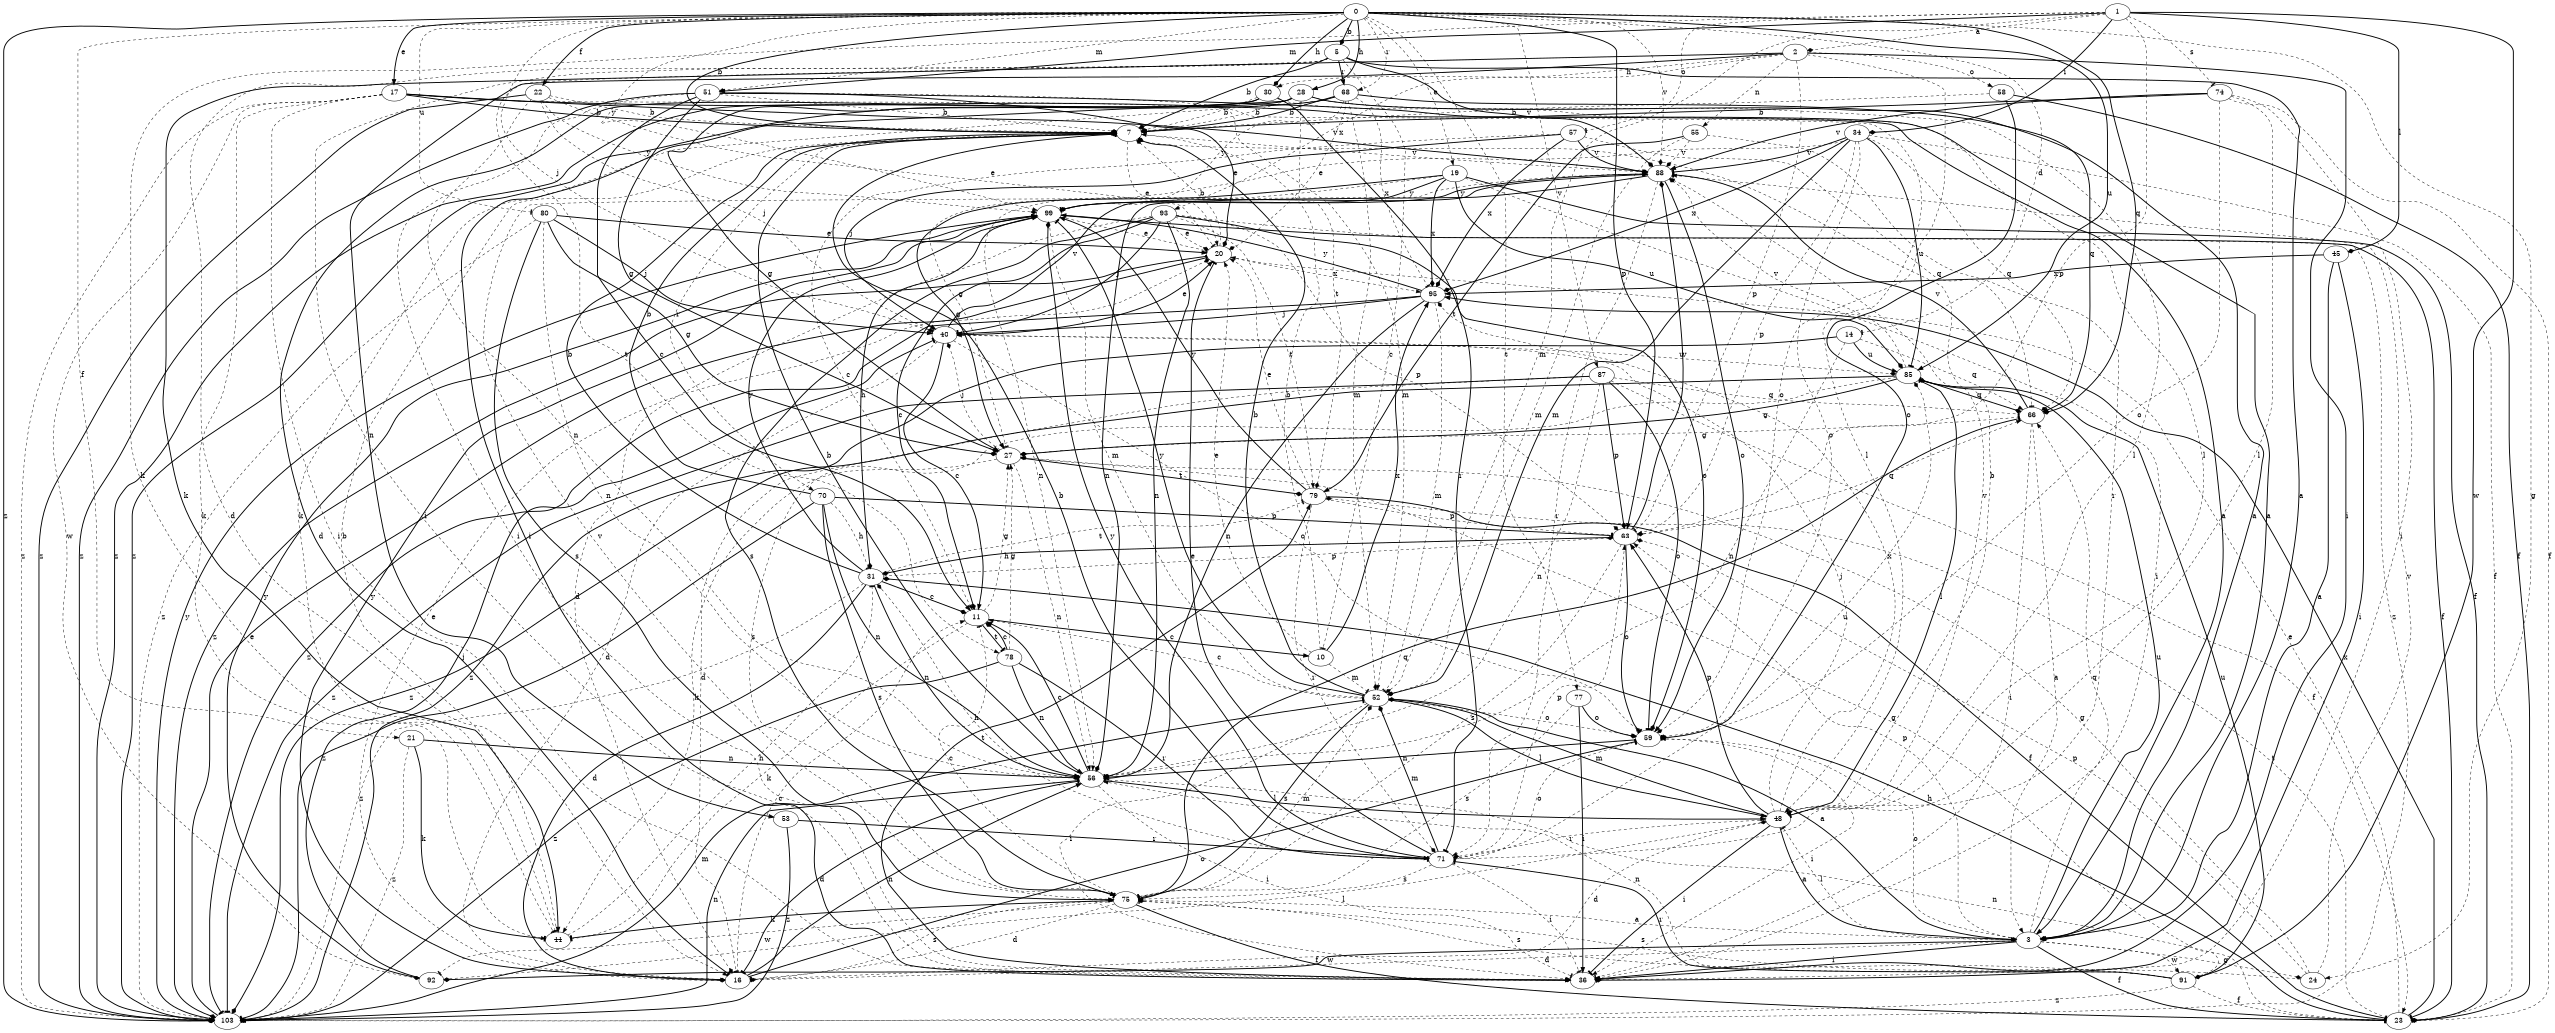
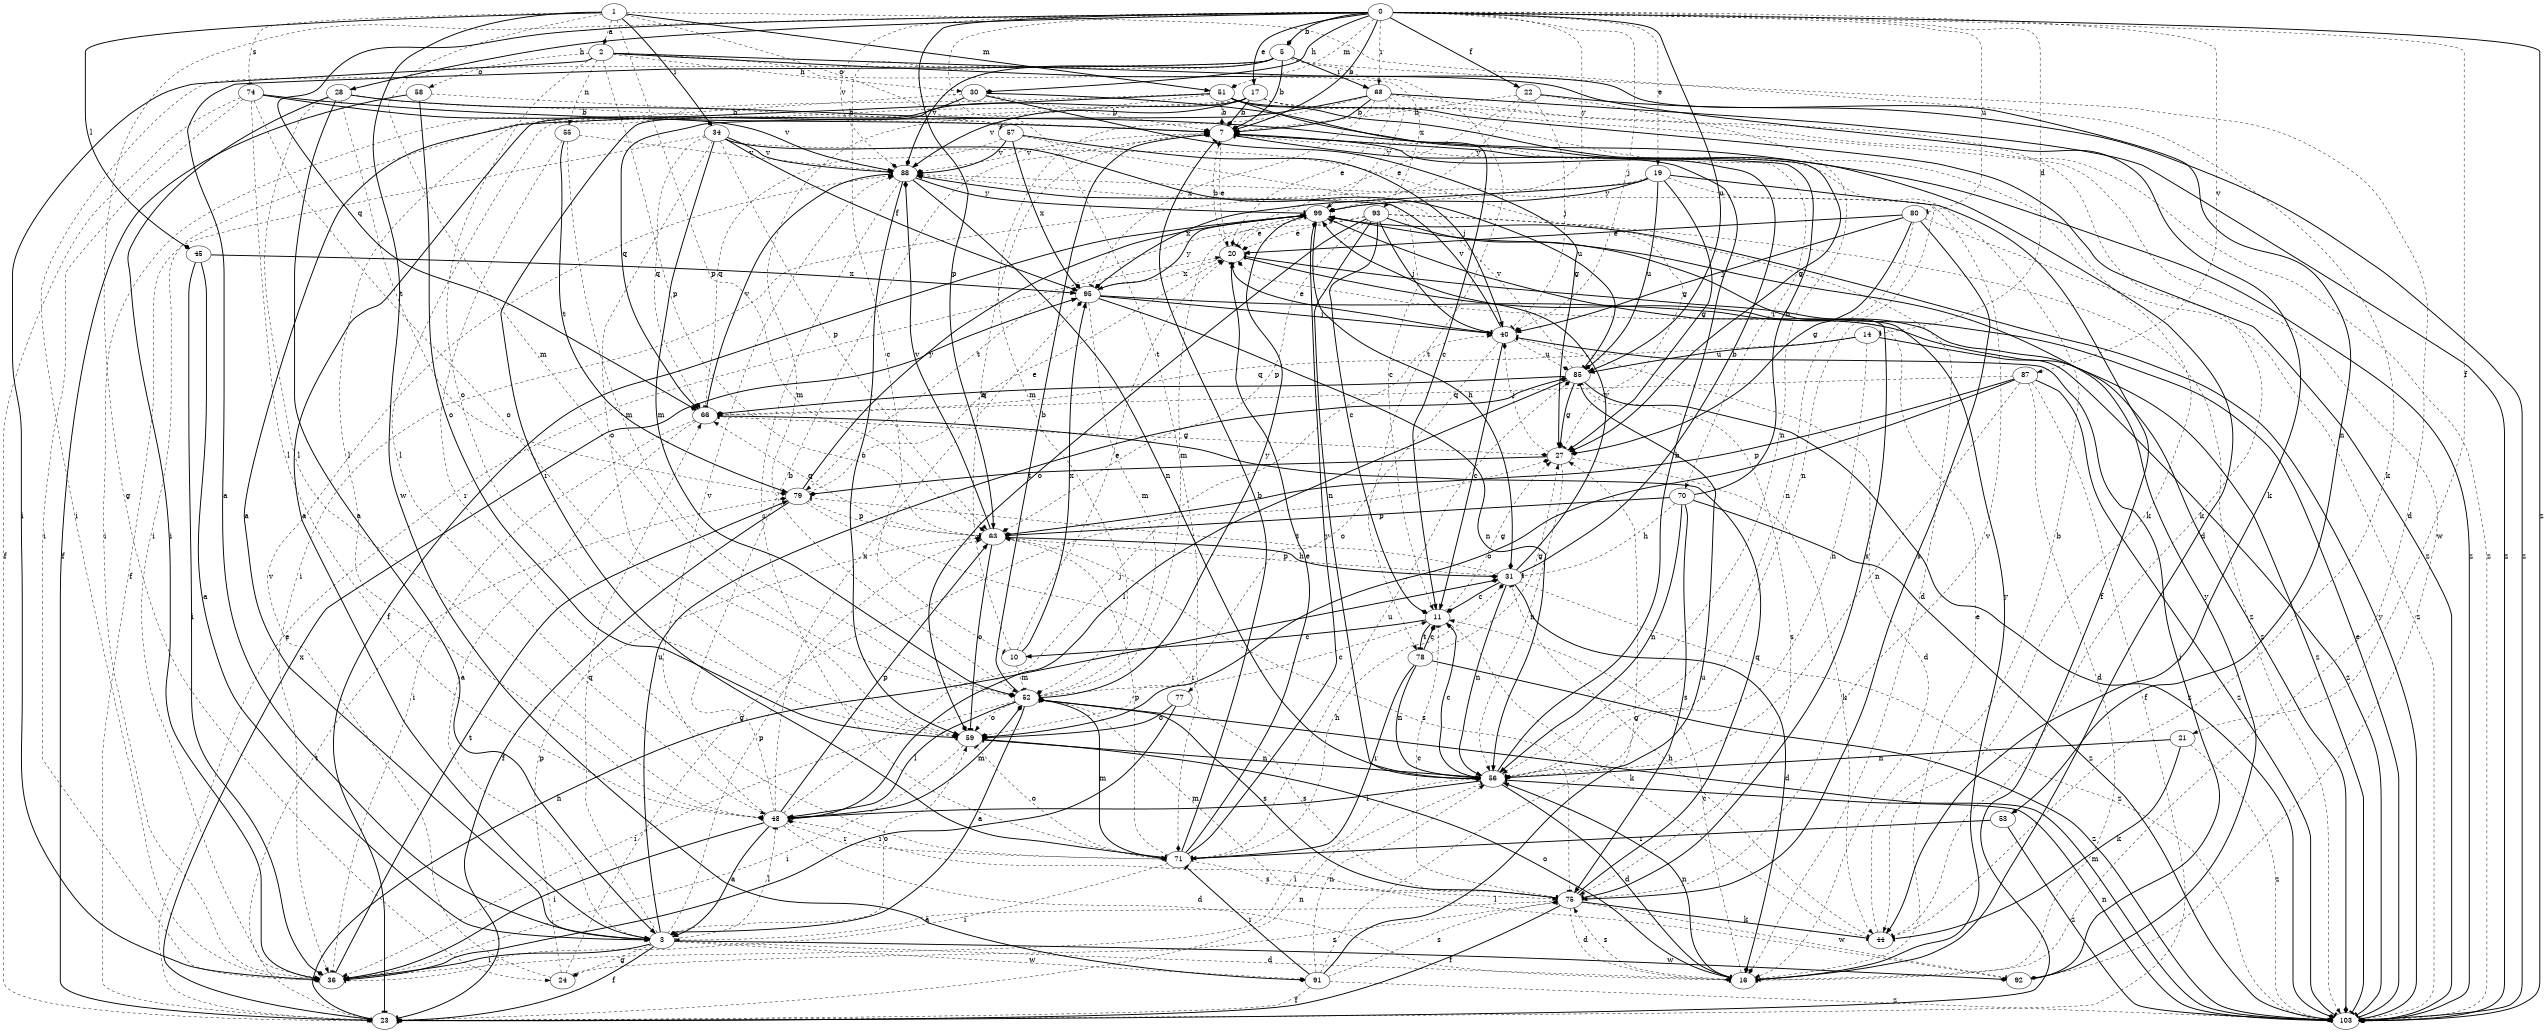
edge "51" -> "20": removed, label "e"
edge "34" -> "95": label "x" -> "f"
